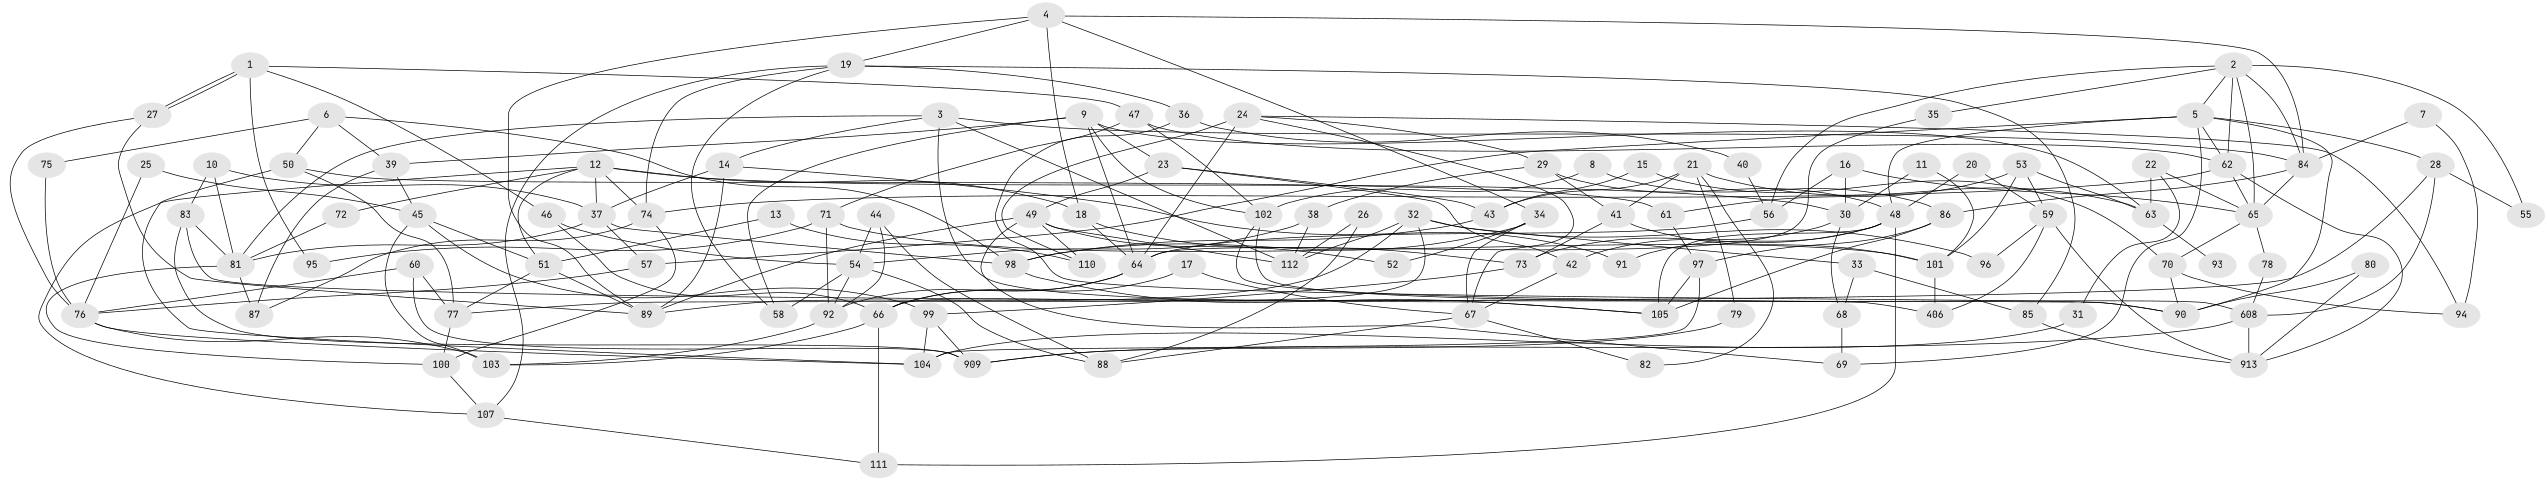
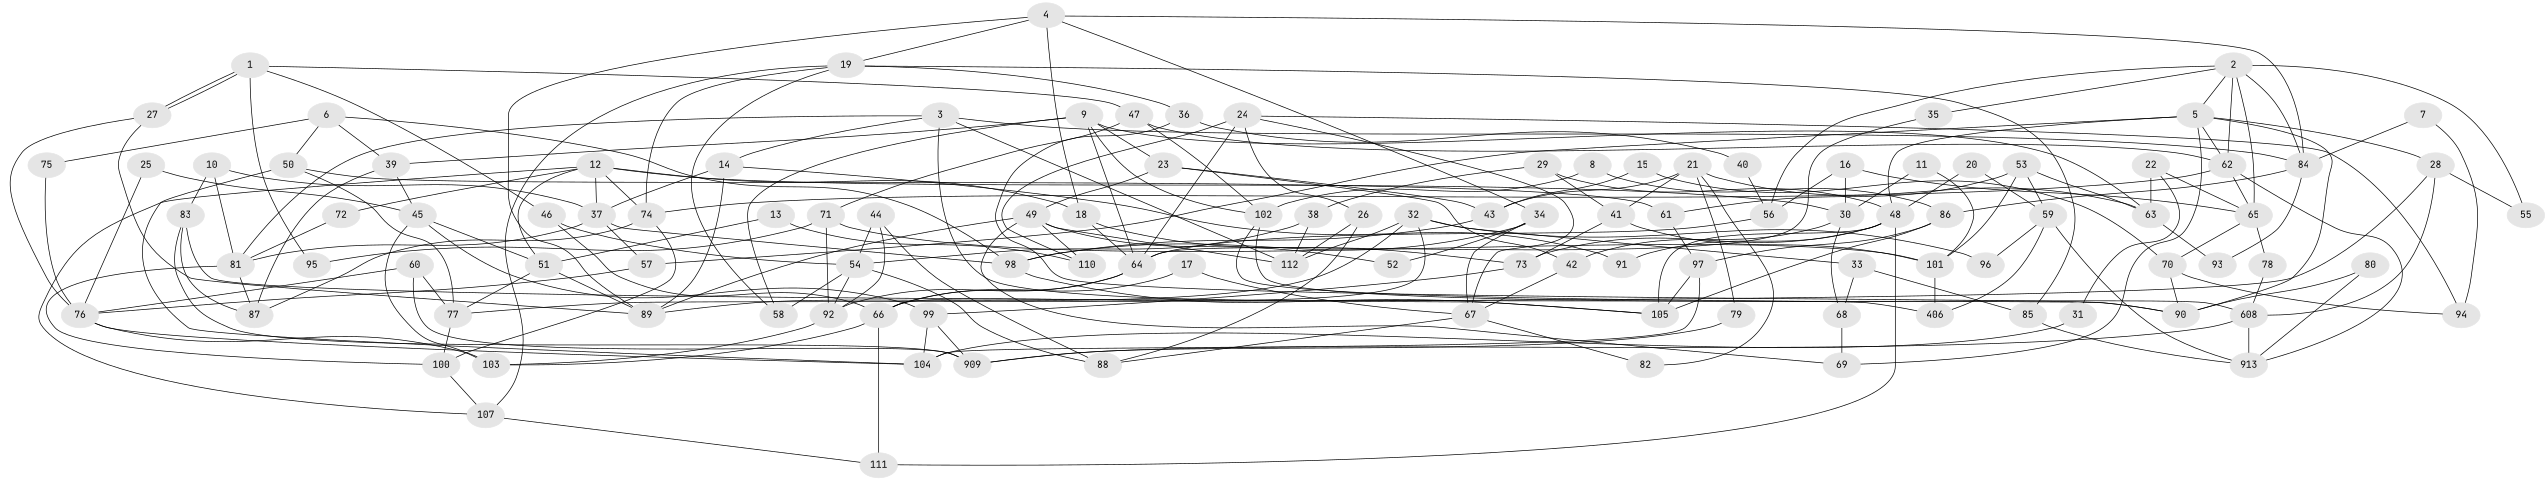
edge "24" -- "29": now "24" -- "26"
edge "84" -- "65": now "84" -- "93"
edge "83" -- "81": now "83" -- "87"
